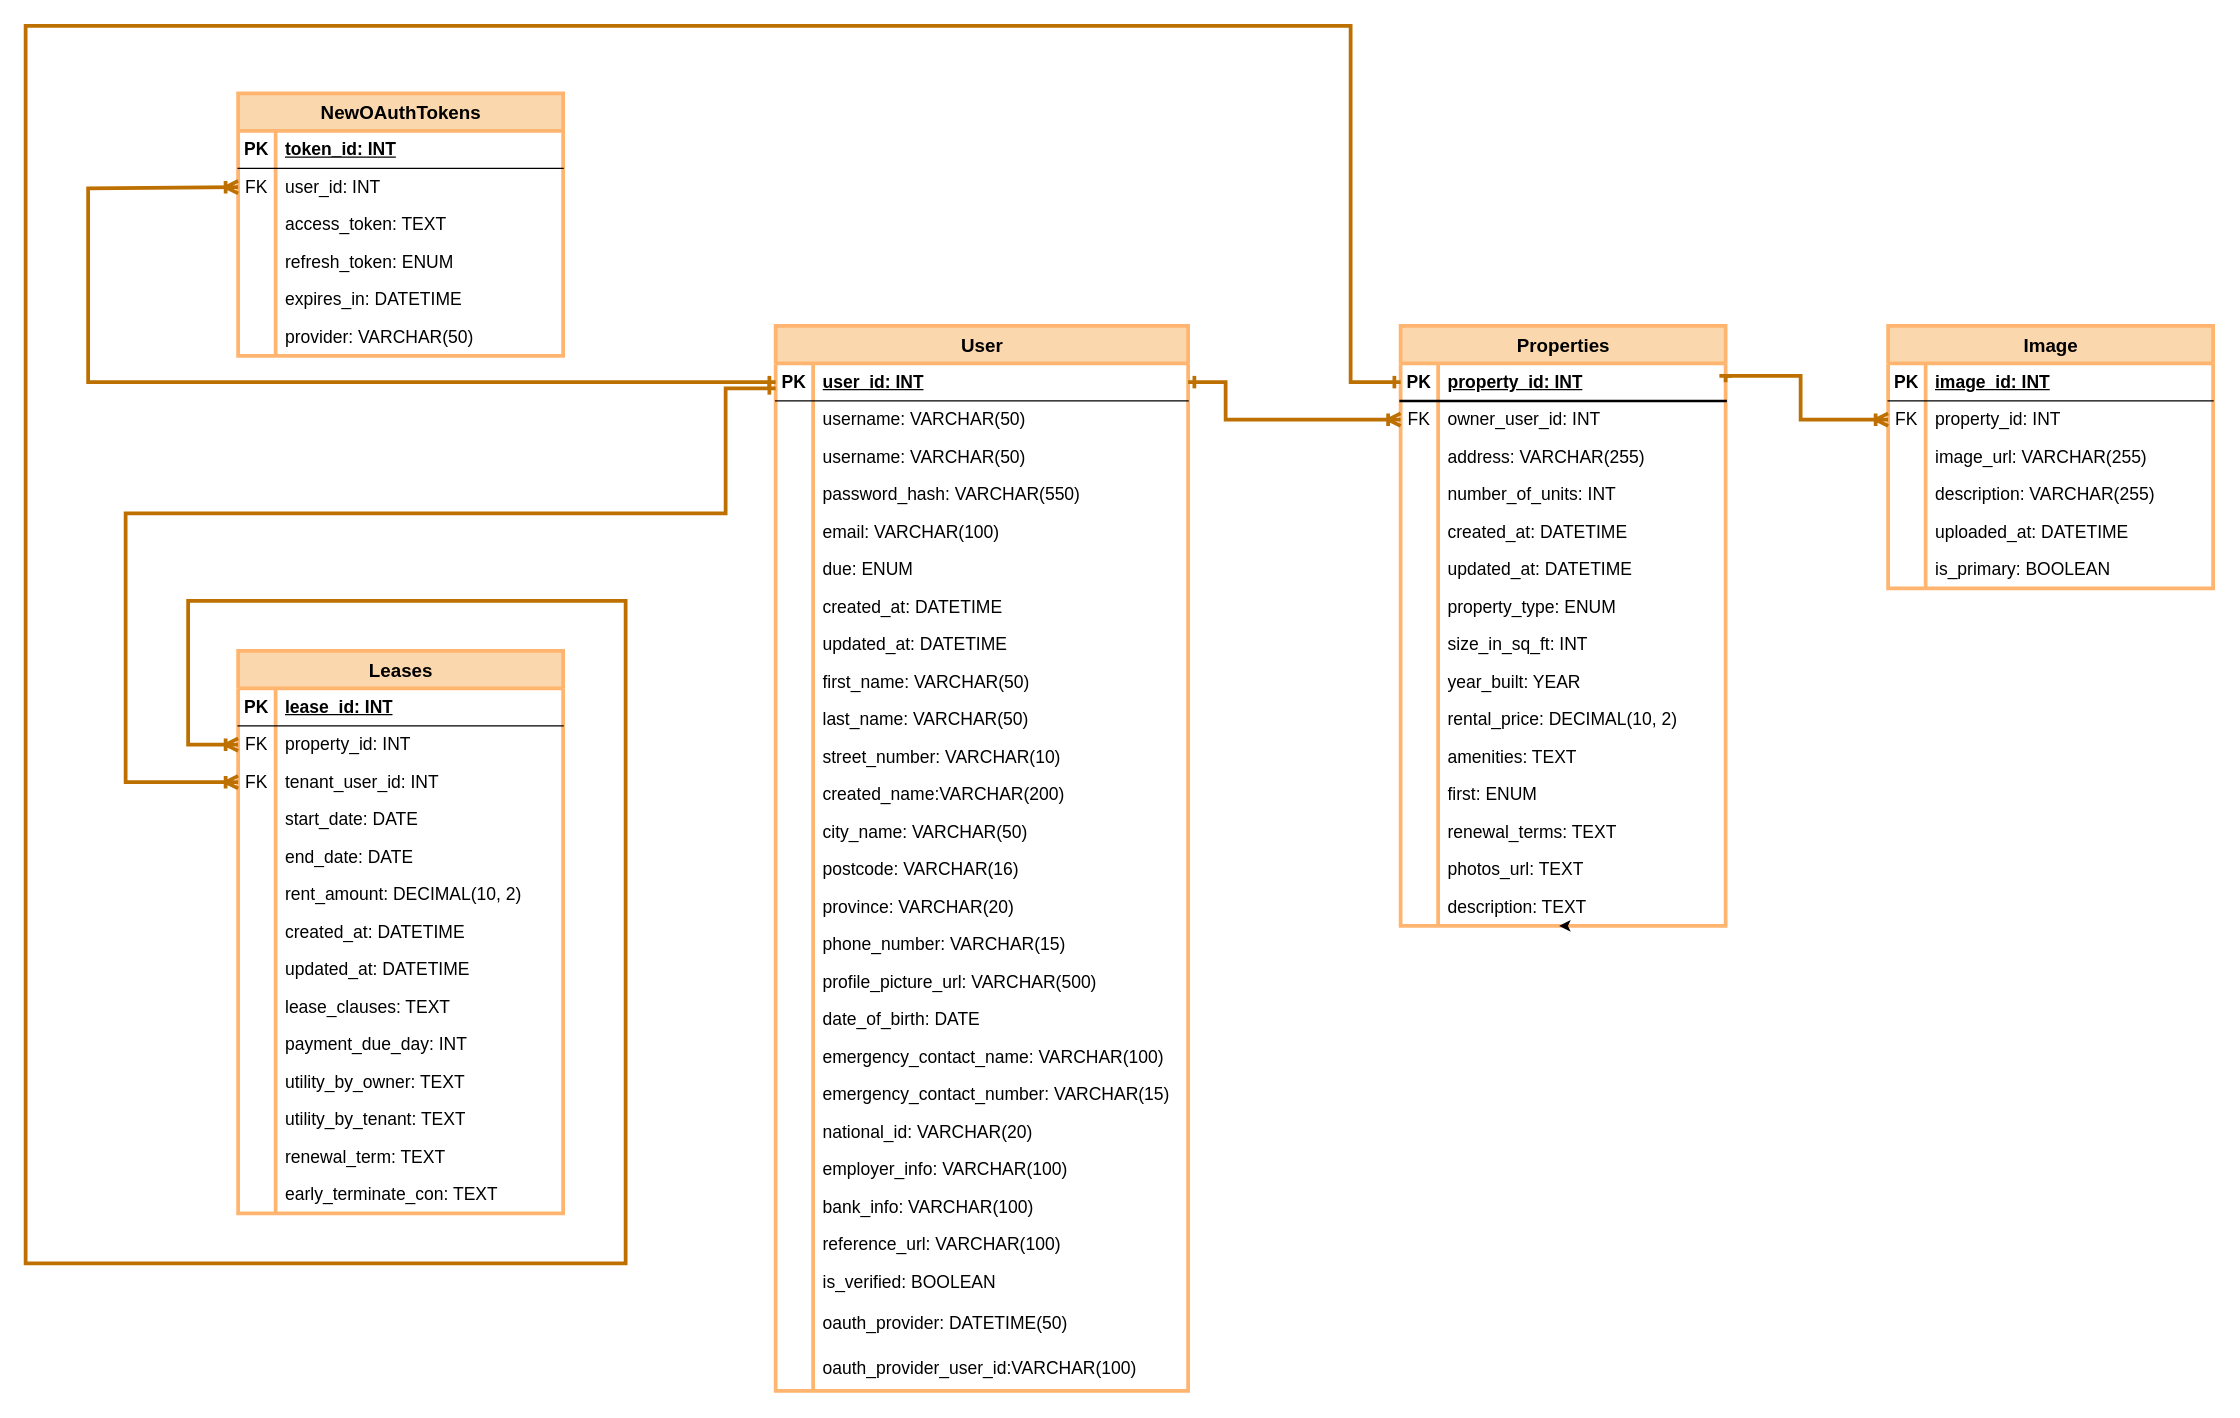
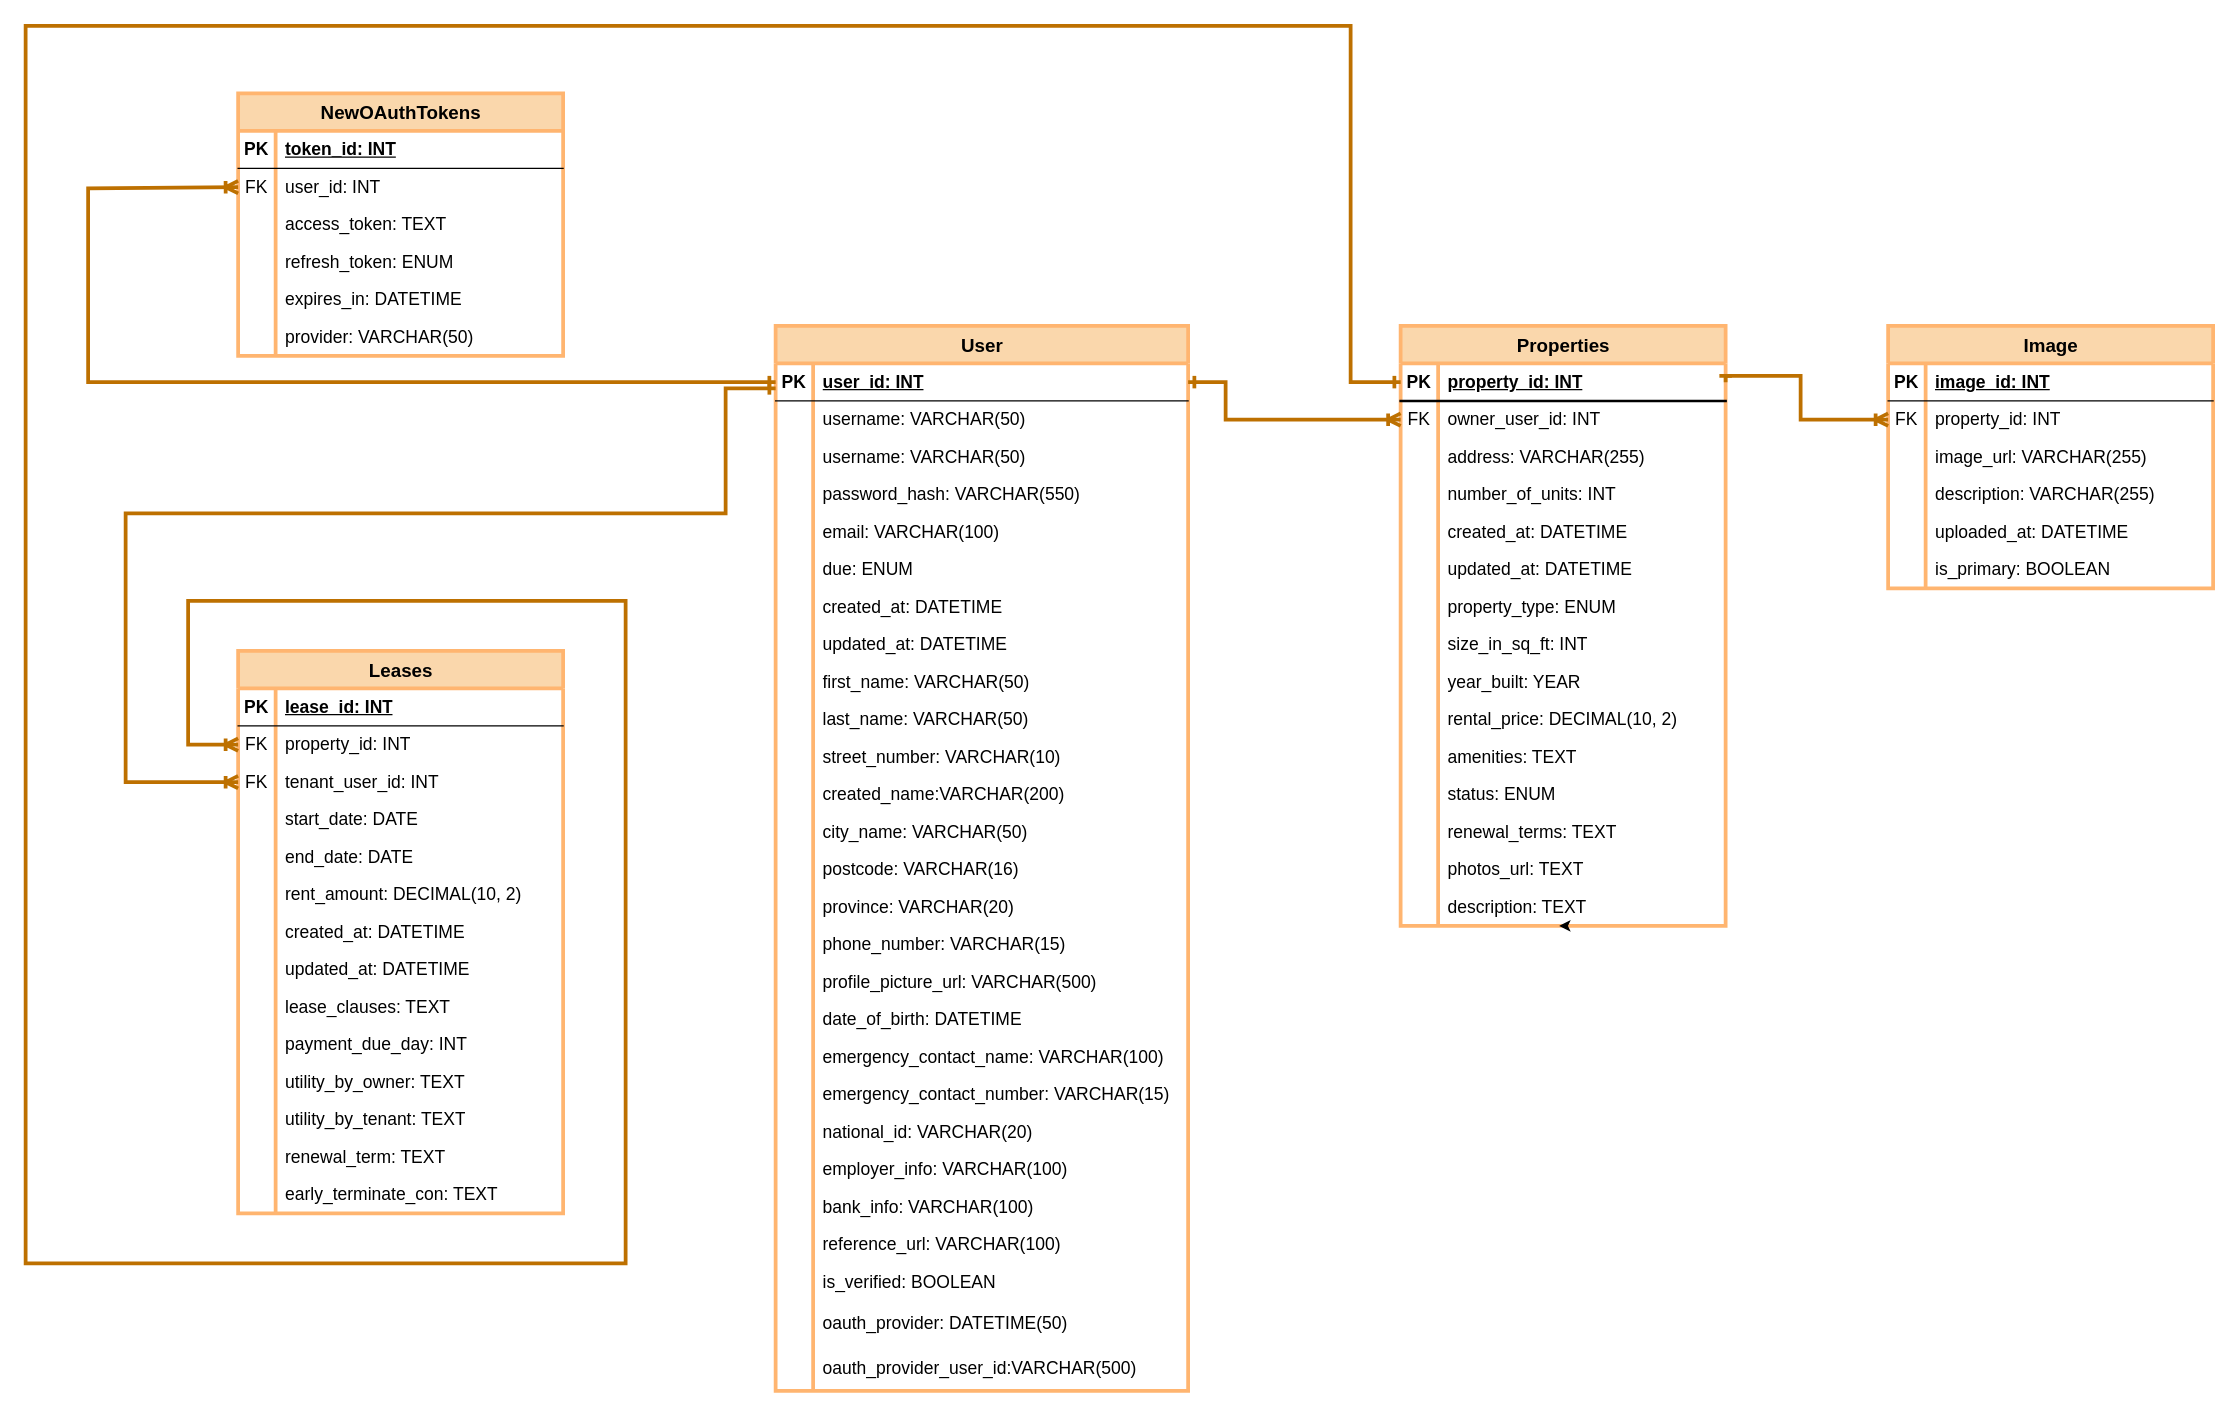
node "first: ENUM": label "first: ENUM" -> "status: ENUM"
node "date_of_birth: DATE": label "date_of_birth: DATE" -> "date_of_birth: DATETIME"
node "oauth_provider_user_id:VARCHAR(100)": label "oauth_provider_user_id:VARCHAR(100)" -> "oauth_provider_user_id:VARCHAR(500)"
